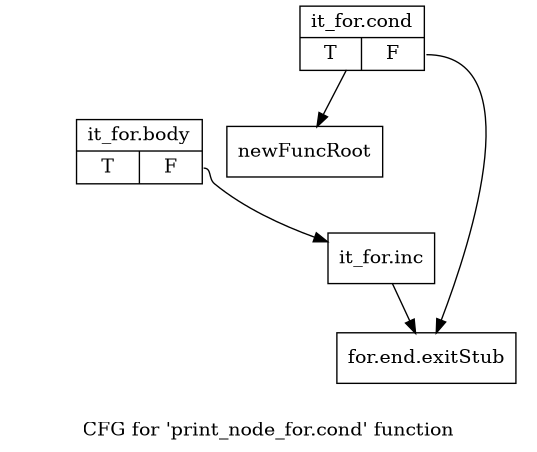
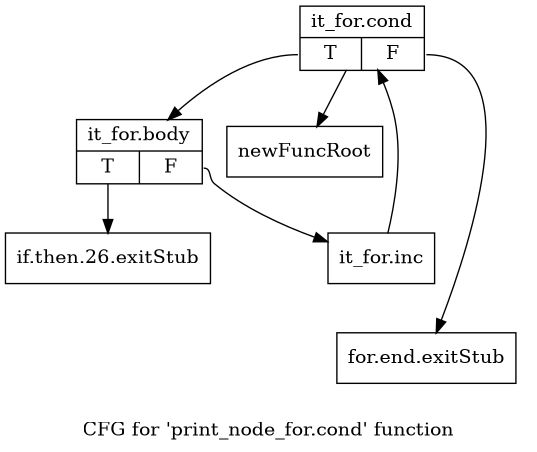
edge "it_for.cond" -> "it_for.body": added
node "if.then.26.exitStub": added
edge "it_for.inc" -> "for.end.exitStub": now "it_for.inc" -> "it_for.cond"
